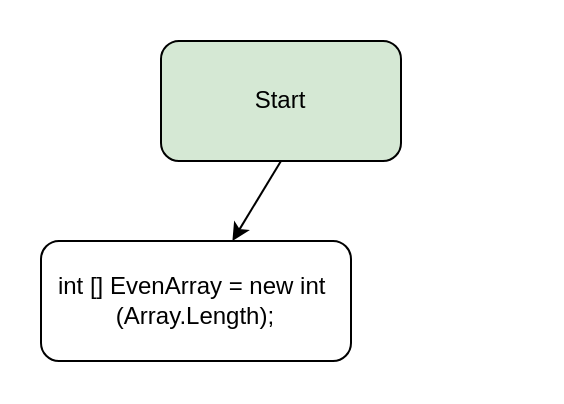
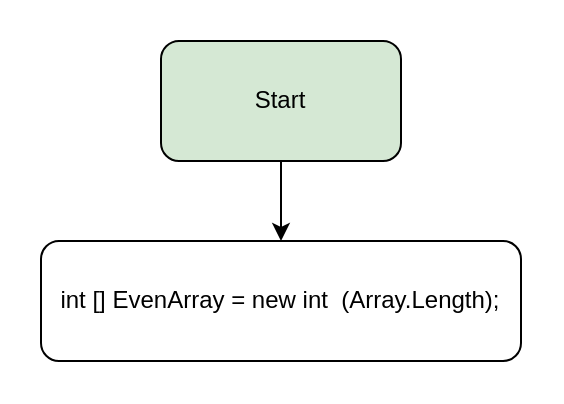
node "int [] EvenArray = new int (Array.Length);": size 310x120 -> 480x120
